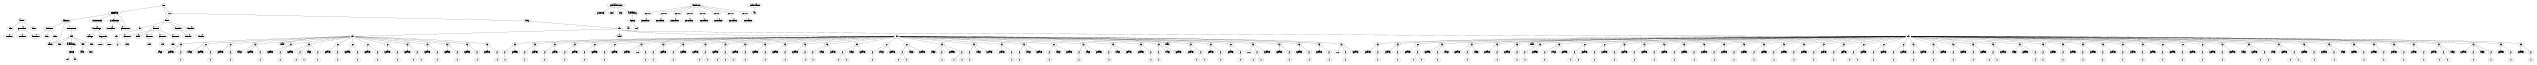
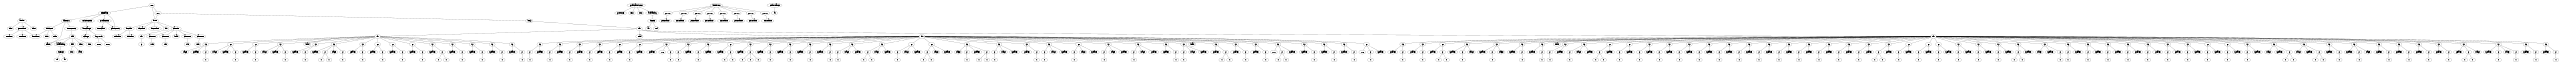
node "docAuthor": added
